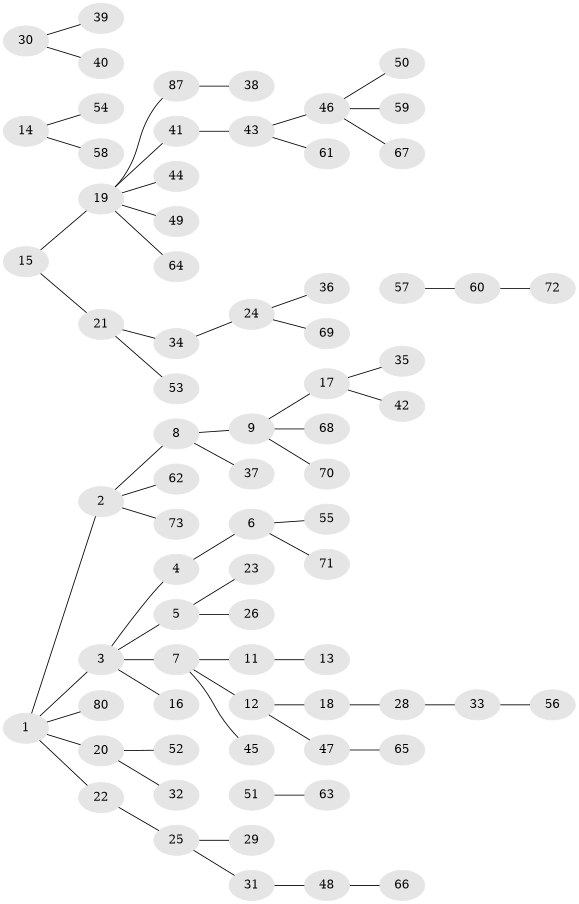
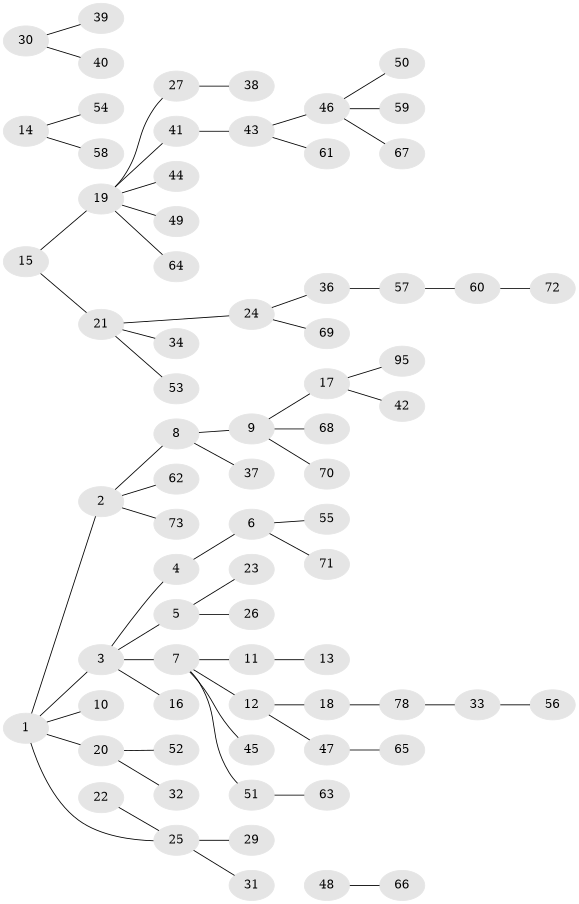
node "87": label "87" -> "27"
edge "36" -- "57": added
edge "24" -- "34": now "24" -- "21"
node "35": label "35" -> "95"
node "28": label "28" -> "78"
node "80": label "80" -> "10"
edge "7" -- "51": added
edge "1" -- "22": now "1" -- "25"
edge "31" -- "48": removed
